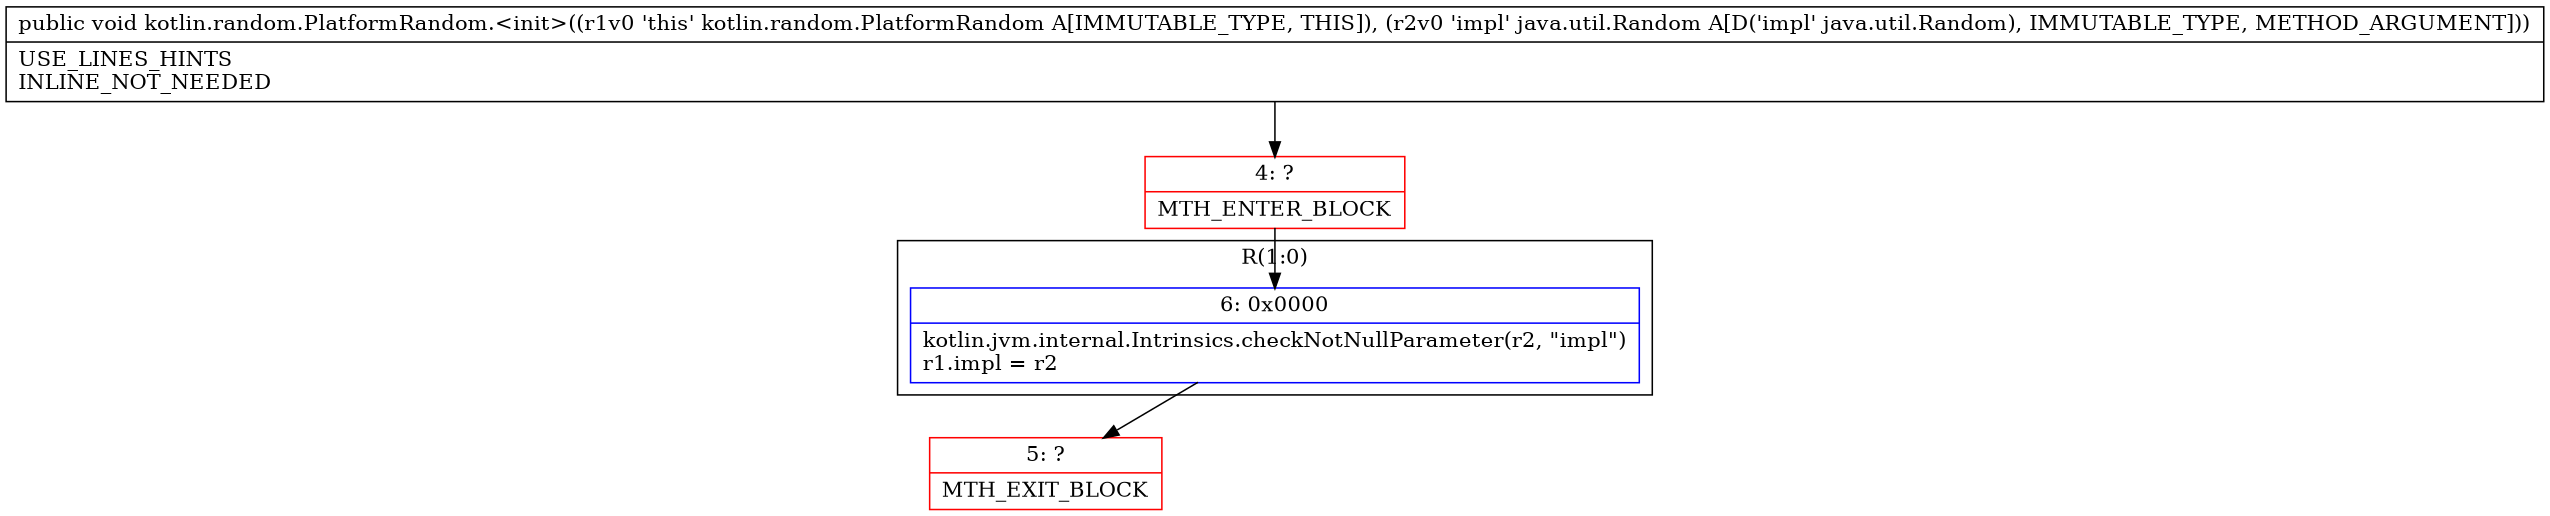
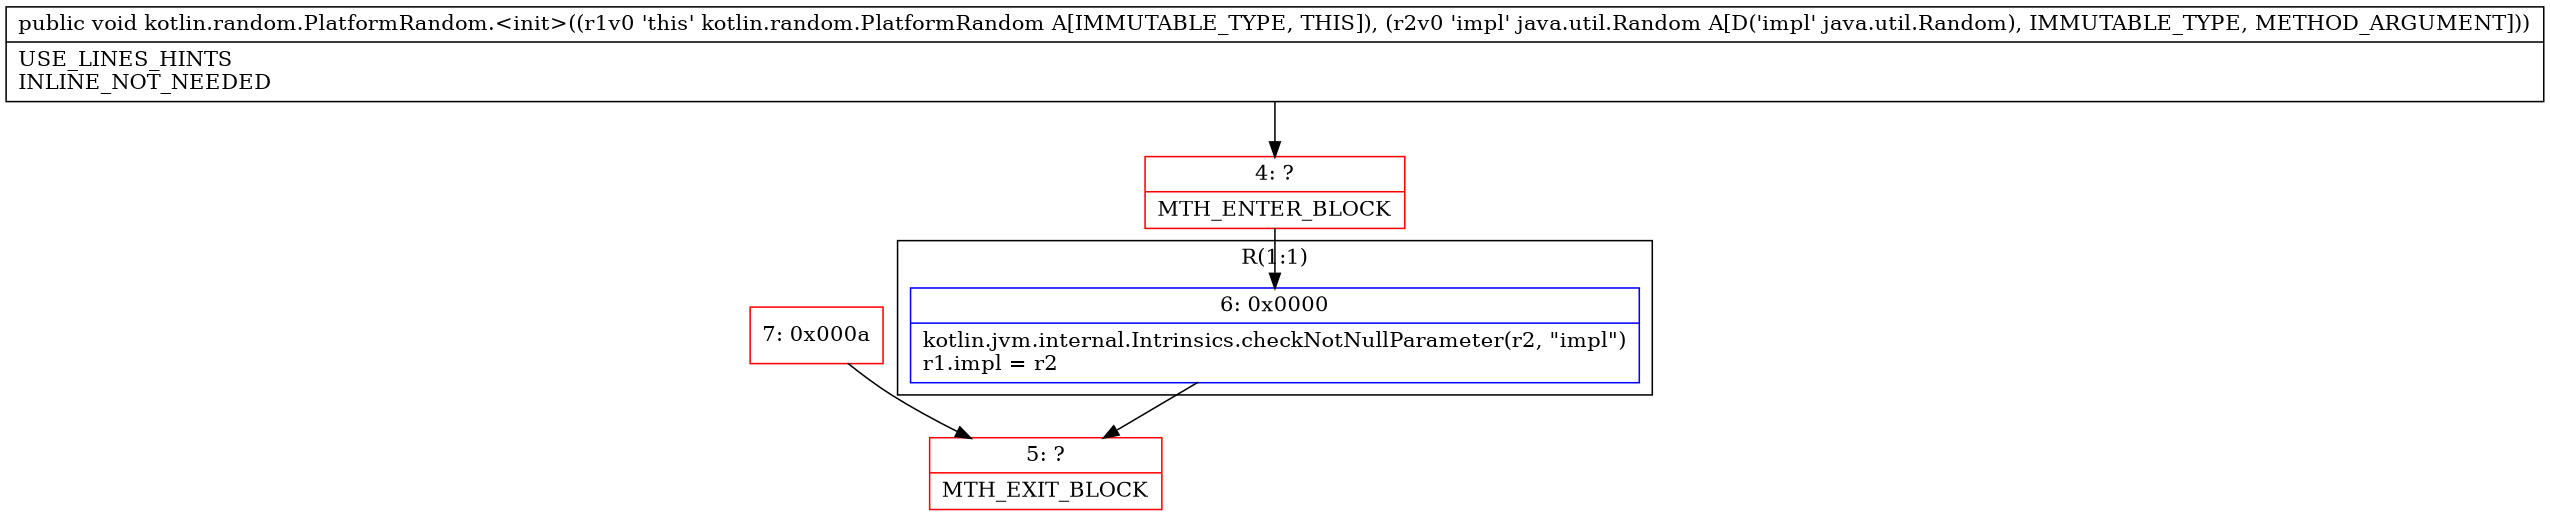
cluster "R(1:0)": label "R(1:0)" -> "R(1:1)"
node "7: 0x000a": added
